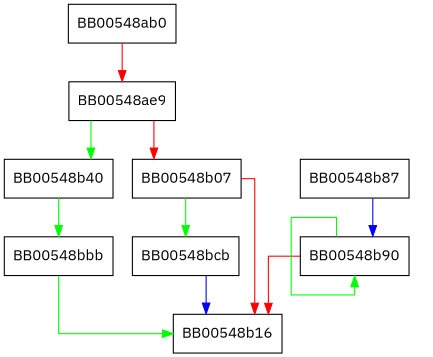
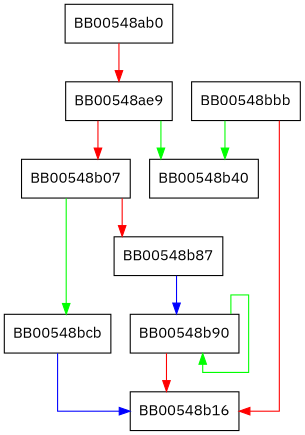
edge "BB00548b40" -> "BB00548bbb": reversed
edge "BB00548b07" -> "BB00548b16": now "BB00548b07" -> "BB00548b87"
edge "BB00548bbb" -> "BB00548b16": color green -> red
